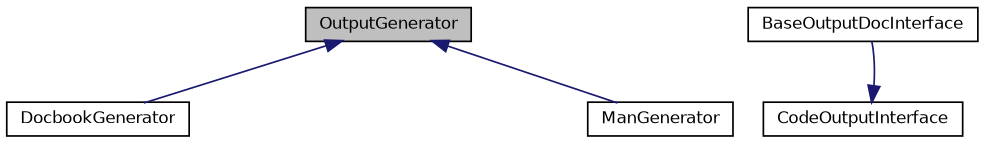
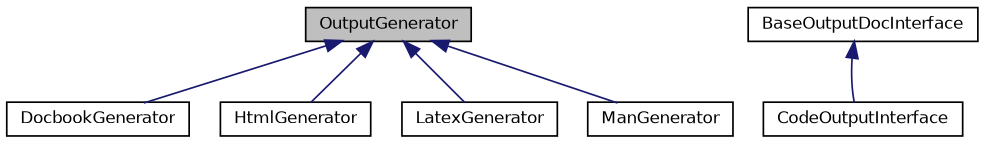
edge "BaseOutputDocInterface" -> "CodeOutputInterface": reversed
node "HtmlGenerator": added
node "LatexGenerator": added
